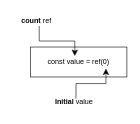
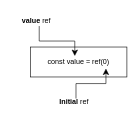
node "count ref": label "count ref" -> "value ref"
node "Initial value": label "Initial value" -> "Initial ref"
